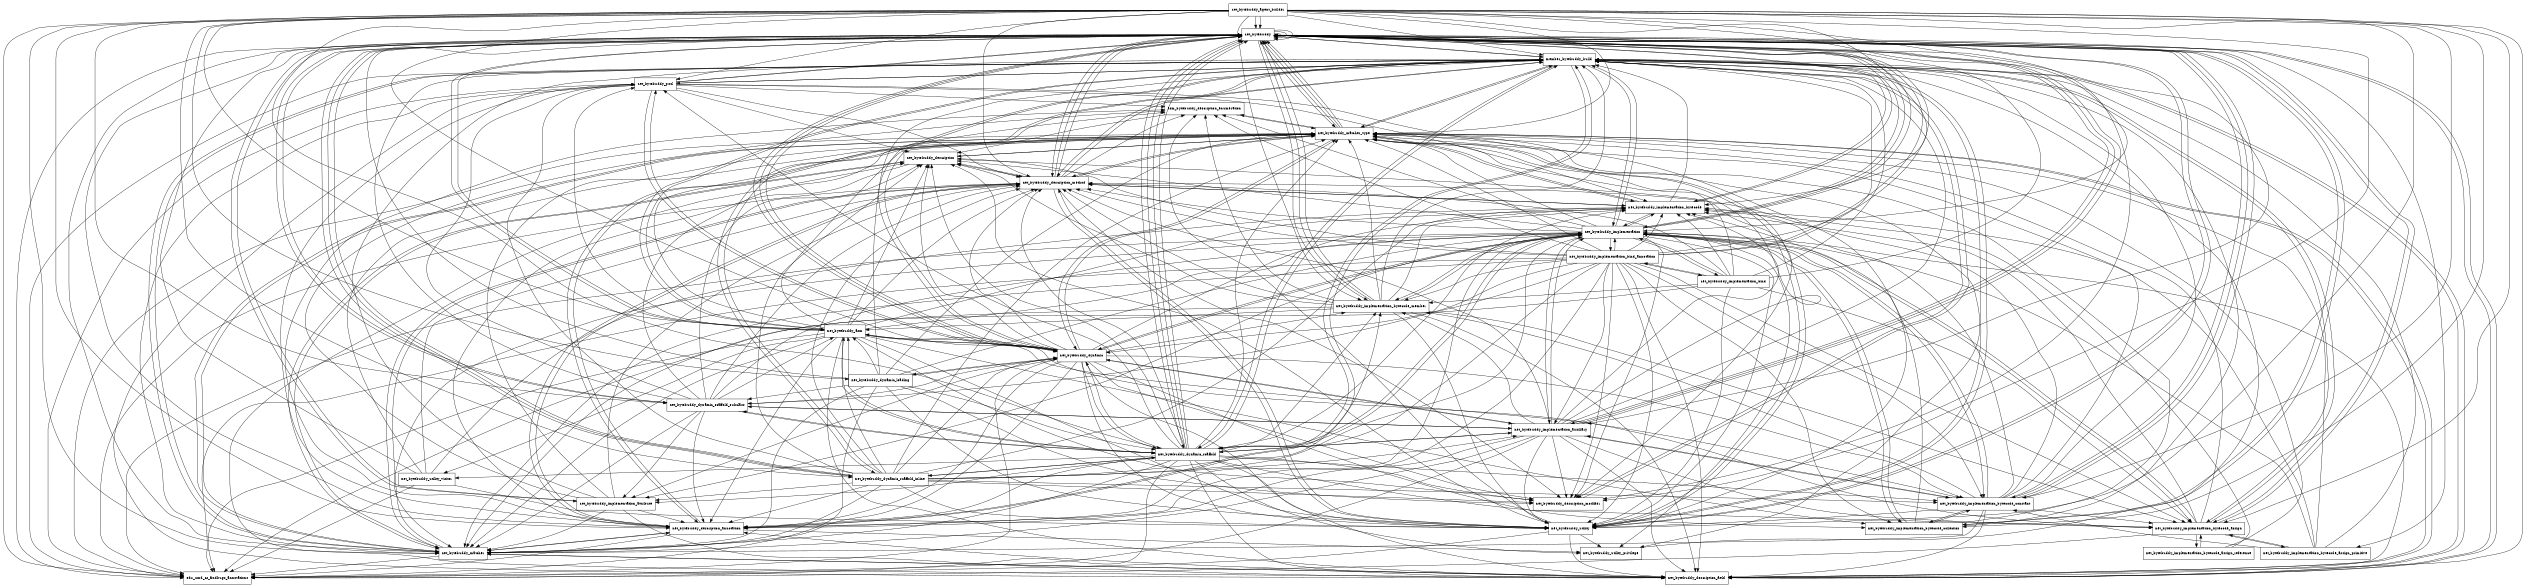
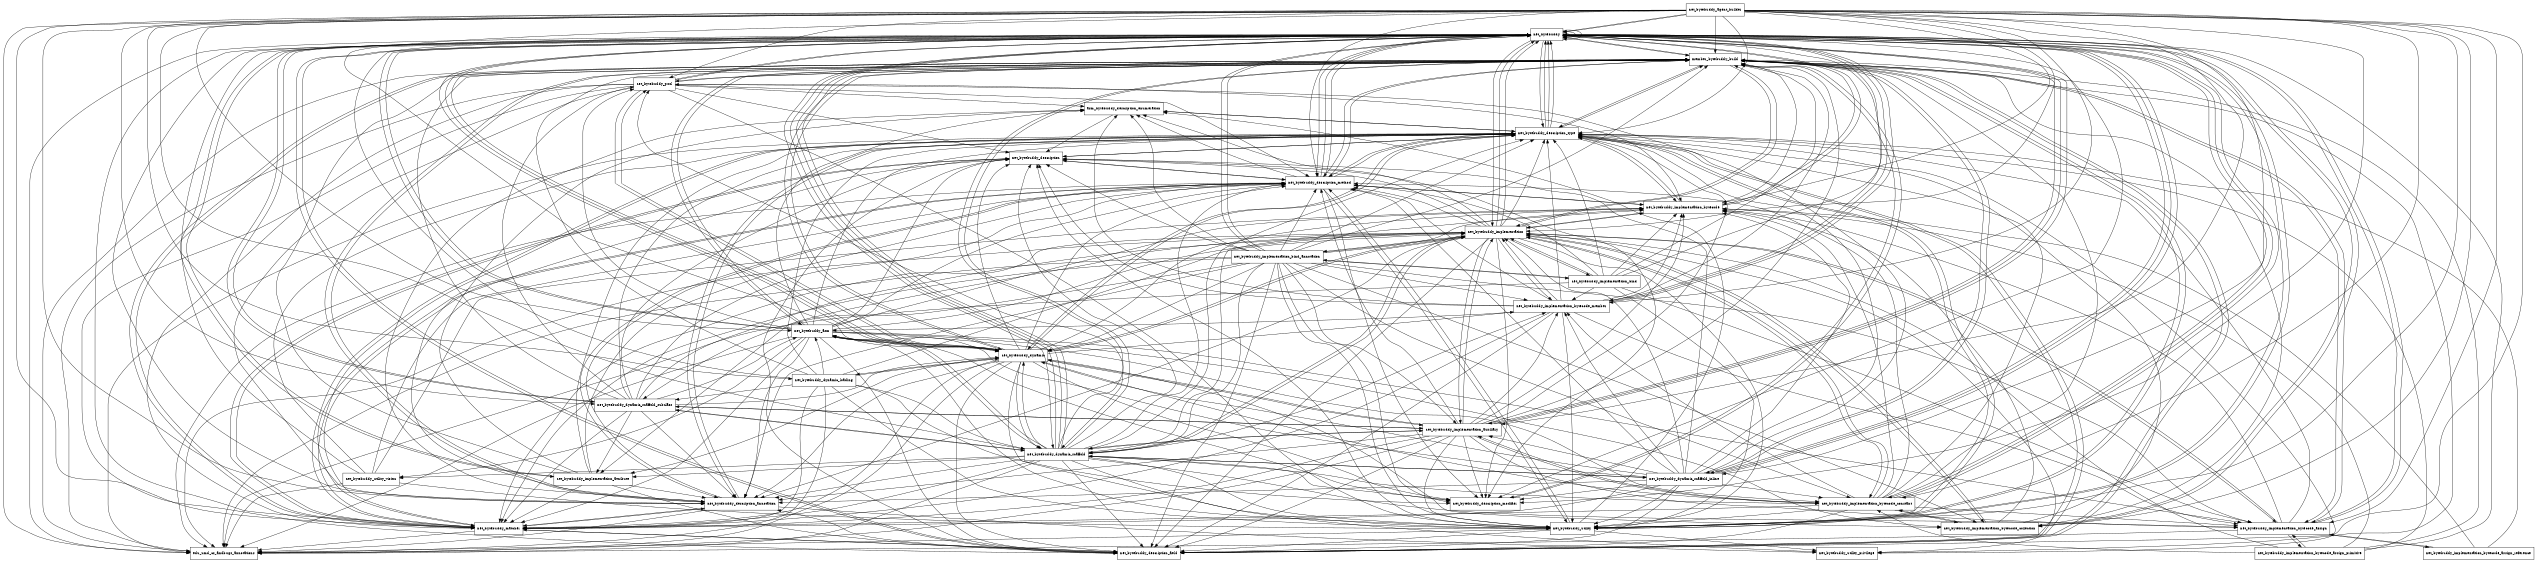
edge "net_bytebuddy" -> "net_bytebuddy_implementation_bytecode_assign_primitive": reversed
node "net_bytebuddy_matcher_type": label "net_bytebuddy_matcher_type" -> "net_bytebuddy_description_type"
edge "net_bytebuddy_dynamic_scaffold_inline" -> "net_bytebuddy_implementation_attribute": now "net_bytebuddy_dynamic_scaffold_inline" -> "net_bytebuddy_description_field"
